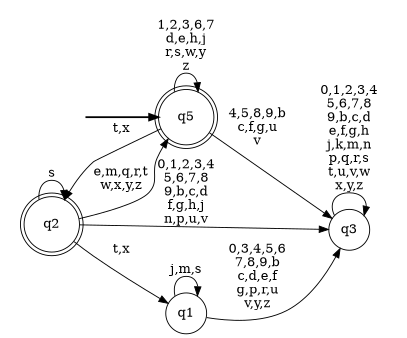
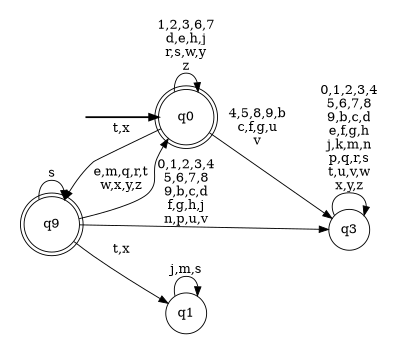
node "q5": label "q5" -> "q0"
node "q2": label "q2" -> "q9"
edge "q1" -> "q3": removed, label "0,3,4,5,6 7,8,9,b c,d,e,f g,p,r,u v,y,z"
